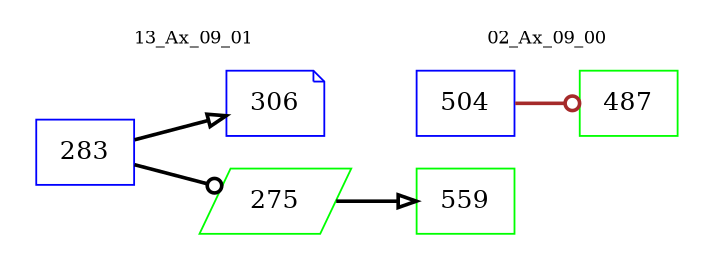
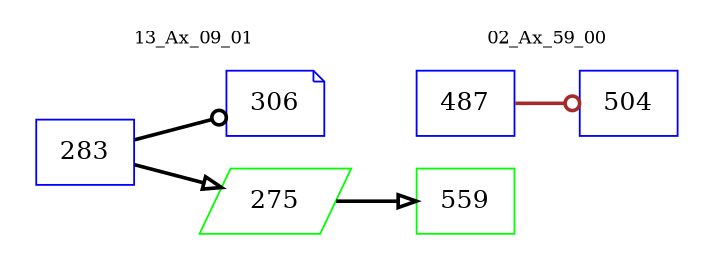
cluster "02_Ax_09_00": label "02_Ax_09_00" -> "02_Ax_59_00"
edge "504" -> "487": reversed
node "487": color green -> blue
edge "283" -> "306": arrowhead onormal -> odot
edge "283" -> "275": arrowhead odot -> onormal
